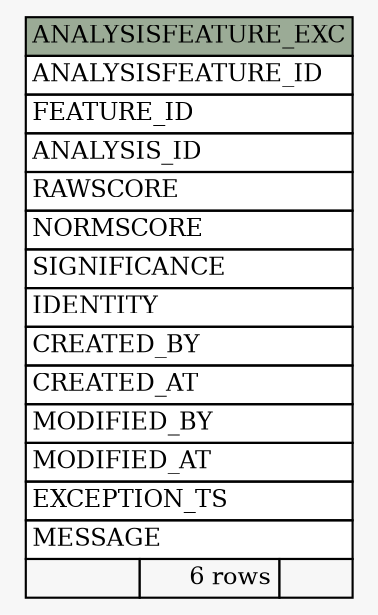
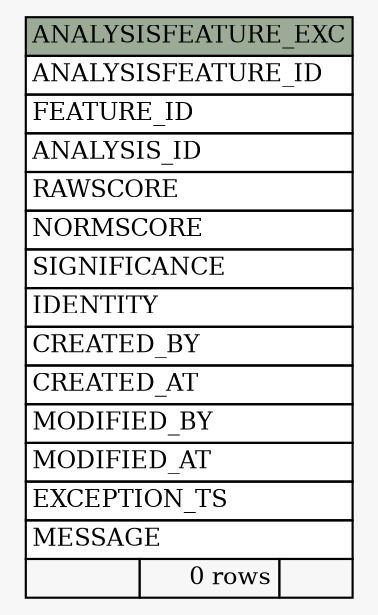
node "ANALYSISFEATURE_EXC": text "6 rows" -> "0 rows"
